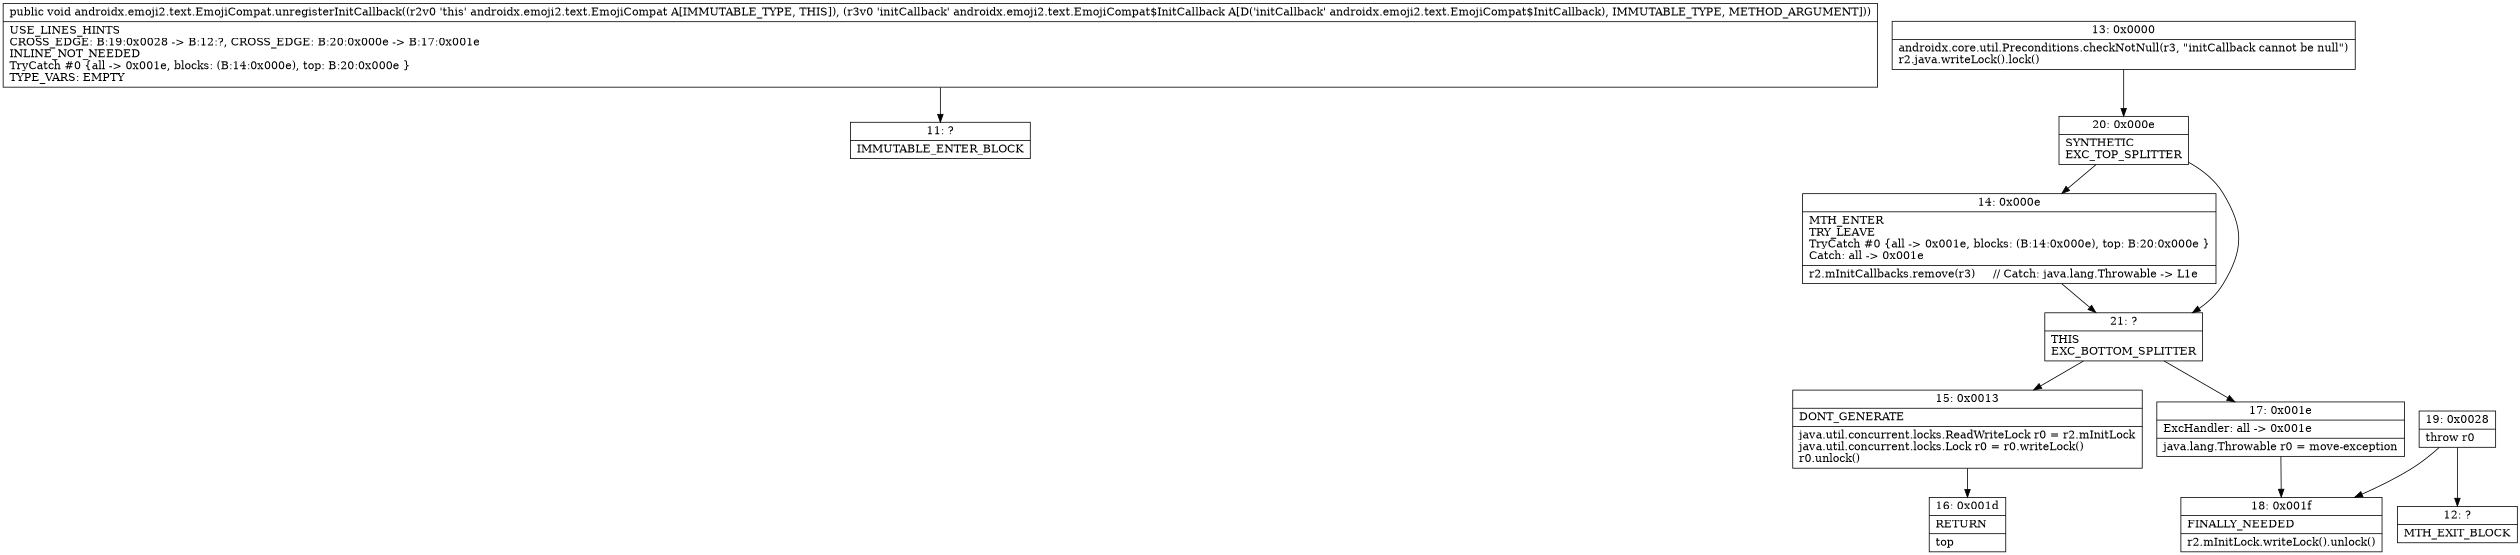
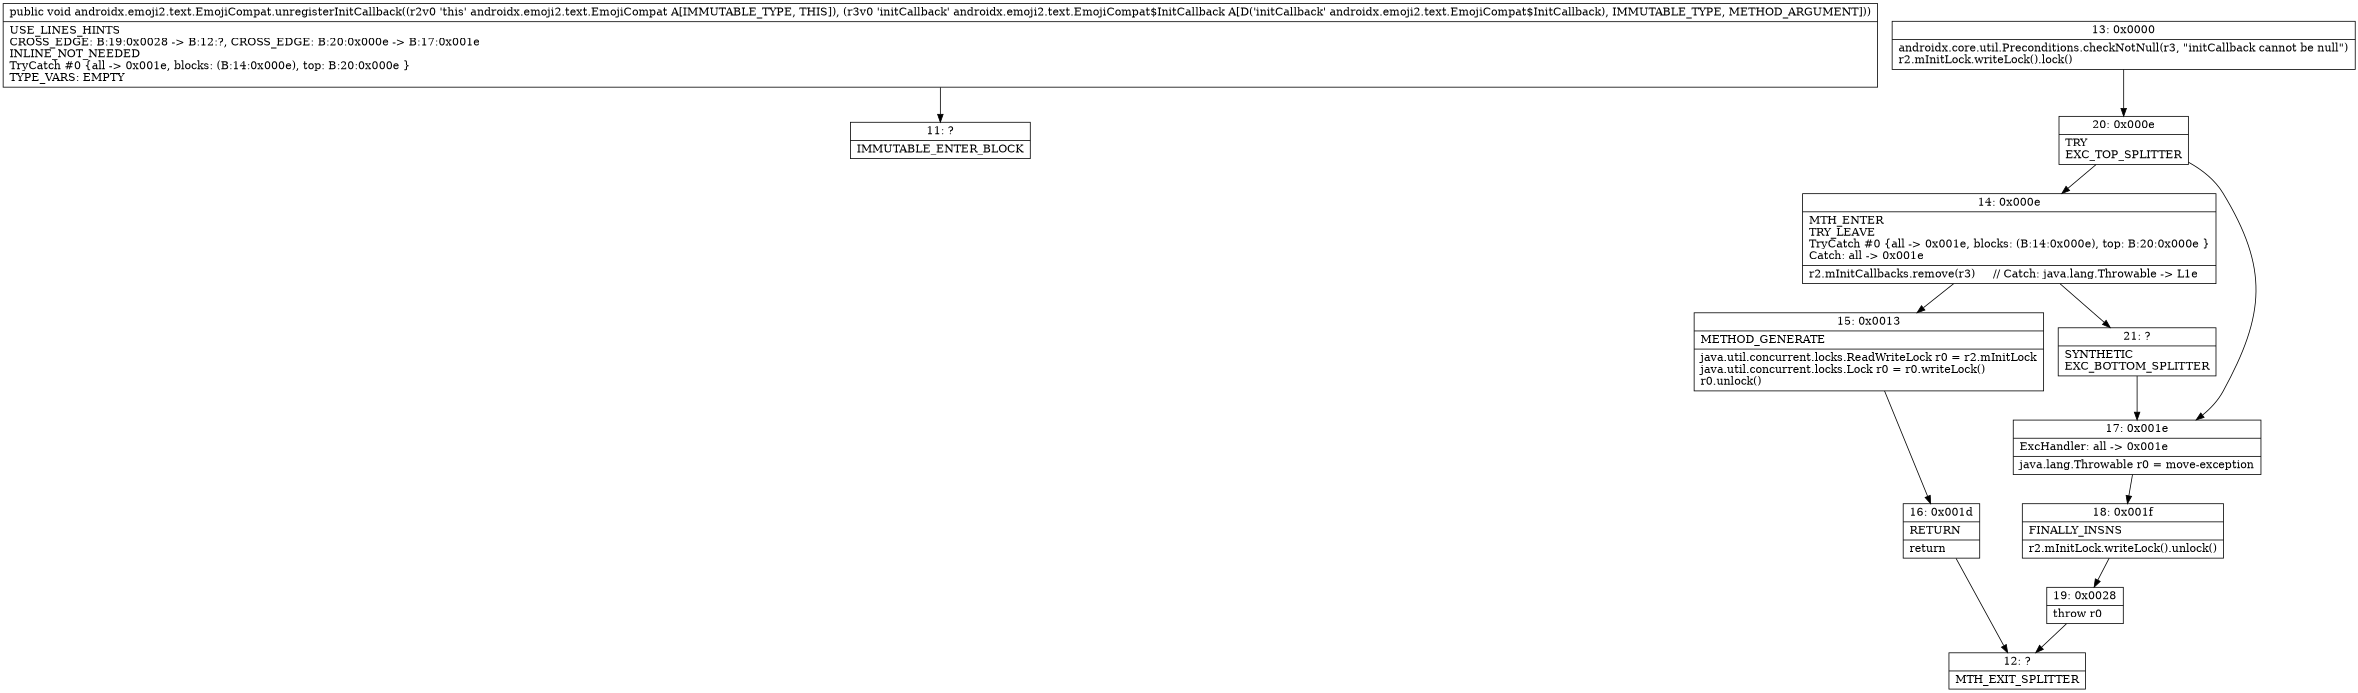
node "13: 0x0000": text "r2.java.writeLock().lock()" -> "r2.mInitLock.writeLock().lock()"
node "20: 0x000e": text "SYNTHETIC" -> "TRY"
edge "20: 0x000e" -> "21: ?": now "20: 0x000e" -> "17: 0x001e"
node "21: ?": text "THIS" -> "SYNTHETIC"
edge "21: ?" -> "15: 0x0013": now "14: 0x000e" -> "15: 0x0013"
node "15: 0x0013": text "DONT_GENERATE" -> "METHOD_GENERATE"
edge "19: 0x0028" -> "18: 0x001f": reversed
node "18: 0x001f": text "FINALLY_NEEDED" -> "FINALLY_INSNS"
node "12: ?": text "MTH_EXIT_BLOCK" -> "MTH_EXIT_SPLITTER"
node "16: 0x001d": text "top" -> "return"
edge "16: 0x001d" -> "12: ?": added
